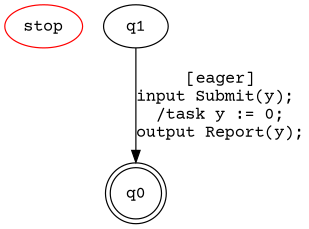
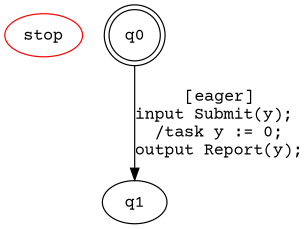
edge "q1" -> "q0": reversed
